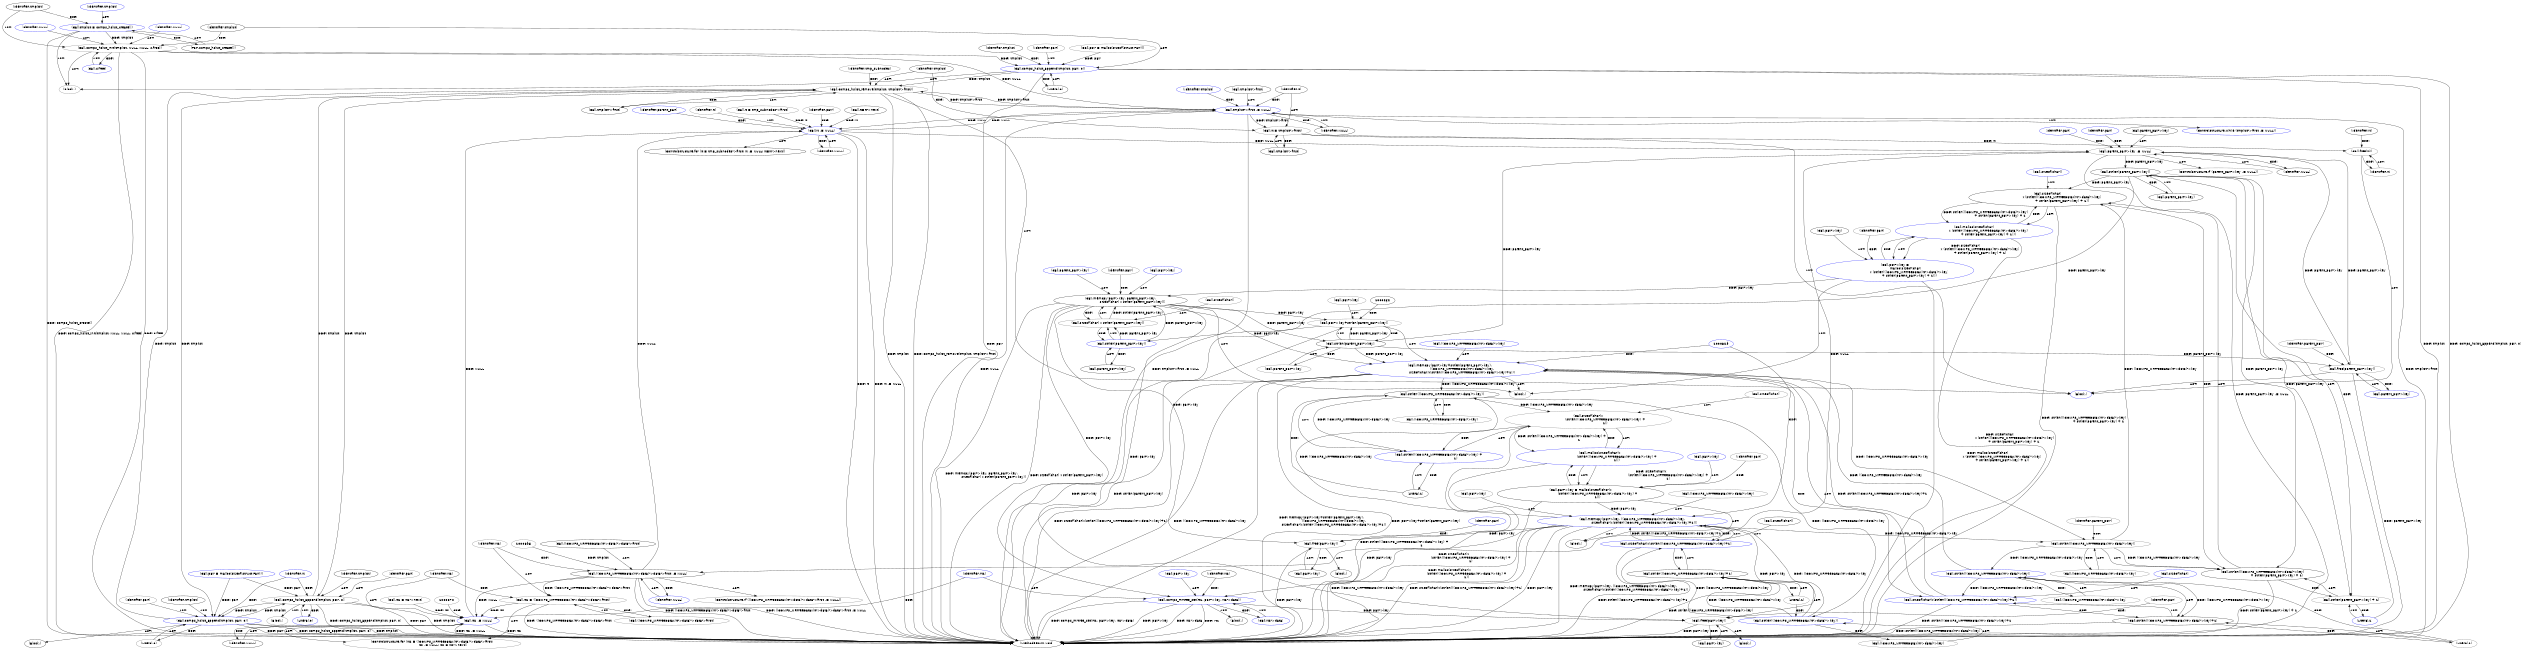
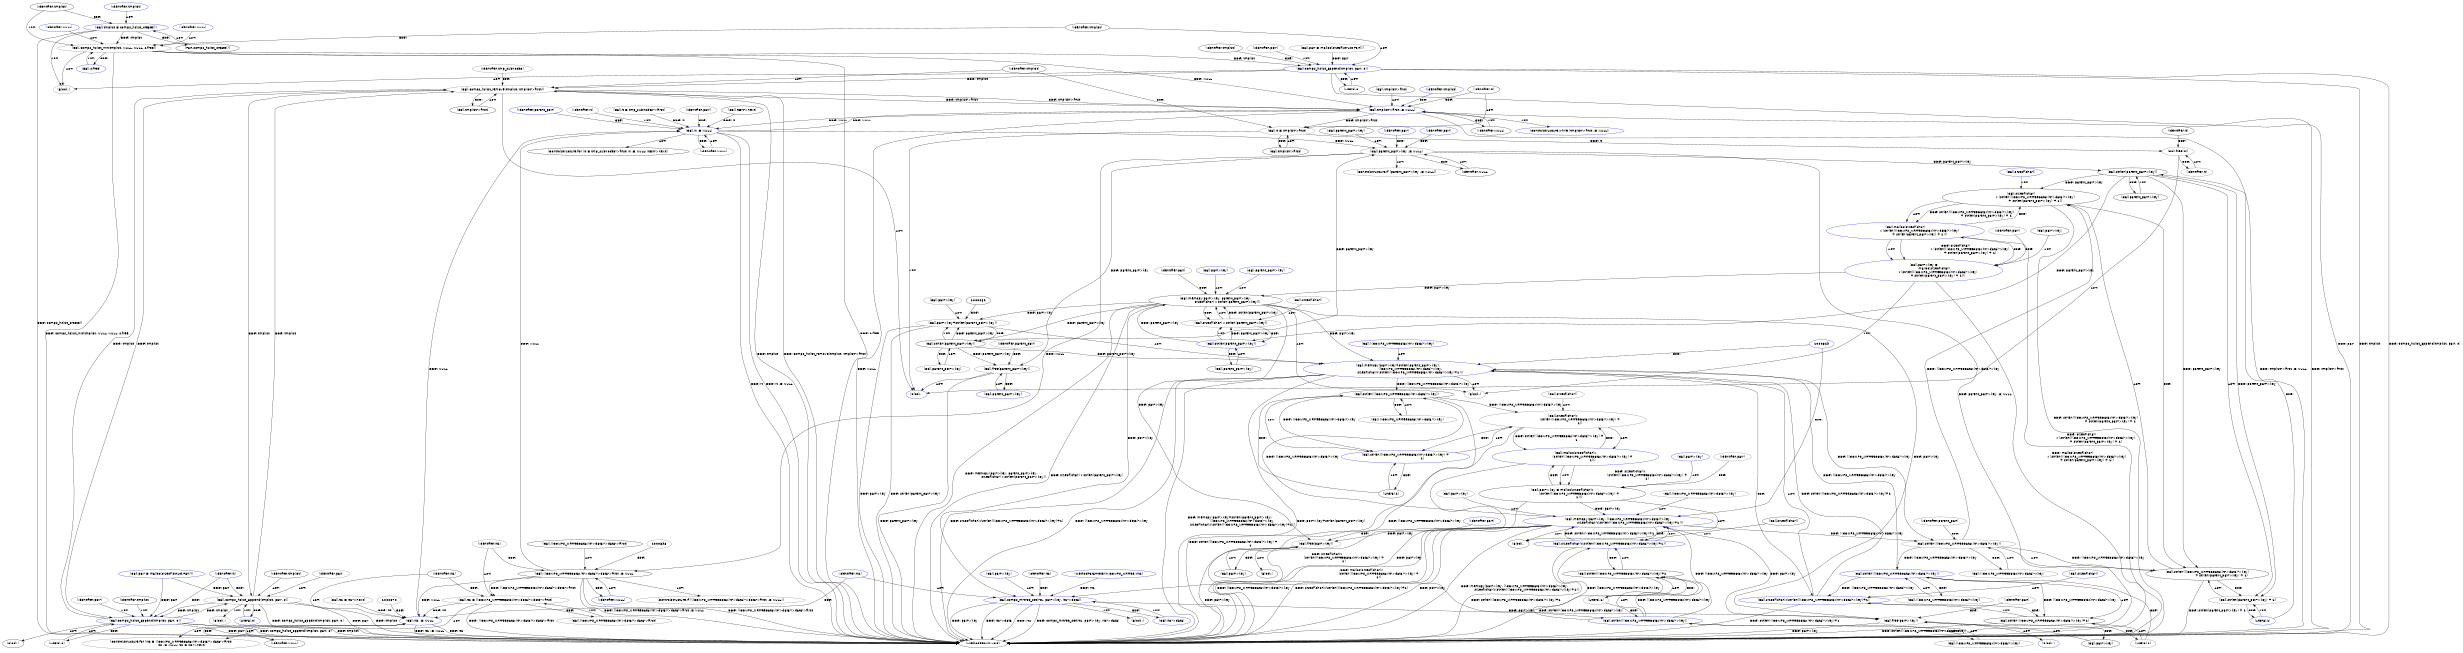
edge "(Call,free(parent_pair->key))" -> "(Call,parent_pair->key != NULL)": removed, label "DDG: parent_pair->key"
edge "1000395" -> "(Call,((COMPS_MRTreeData*)it->data)->data->first != NULL)": label "DDG: tmplist" -> "CFG: "
node "(MethodParameterIn,COMPS_MRTree *rt1)": added
